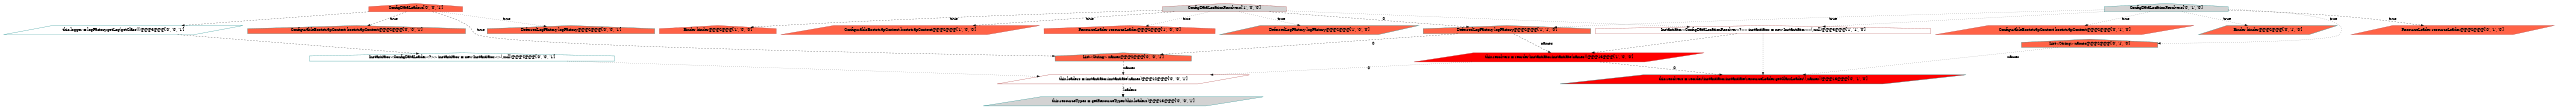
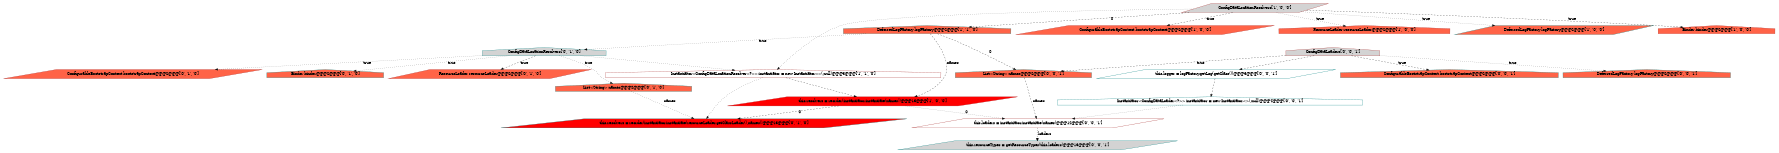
node "ConfigDataLoaders['0', '0', '1']": fillcolor tomato -> lightgray
node "ConfigDataLocationResolvers['1', '0', '0']": shape house -> parallelogram
edge "ConfigDataLocationResolvers['0', '1', '0']" -> "DeferredLogFactory logFactory@@@2@@@['1', '1', '0']": reversed
node "Binder binder@@@2@@@['0', '1', '0']": shape parallelogram -> house
